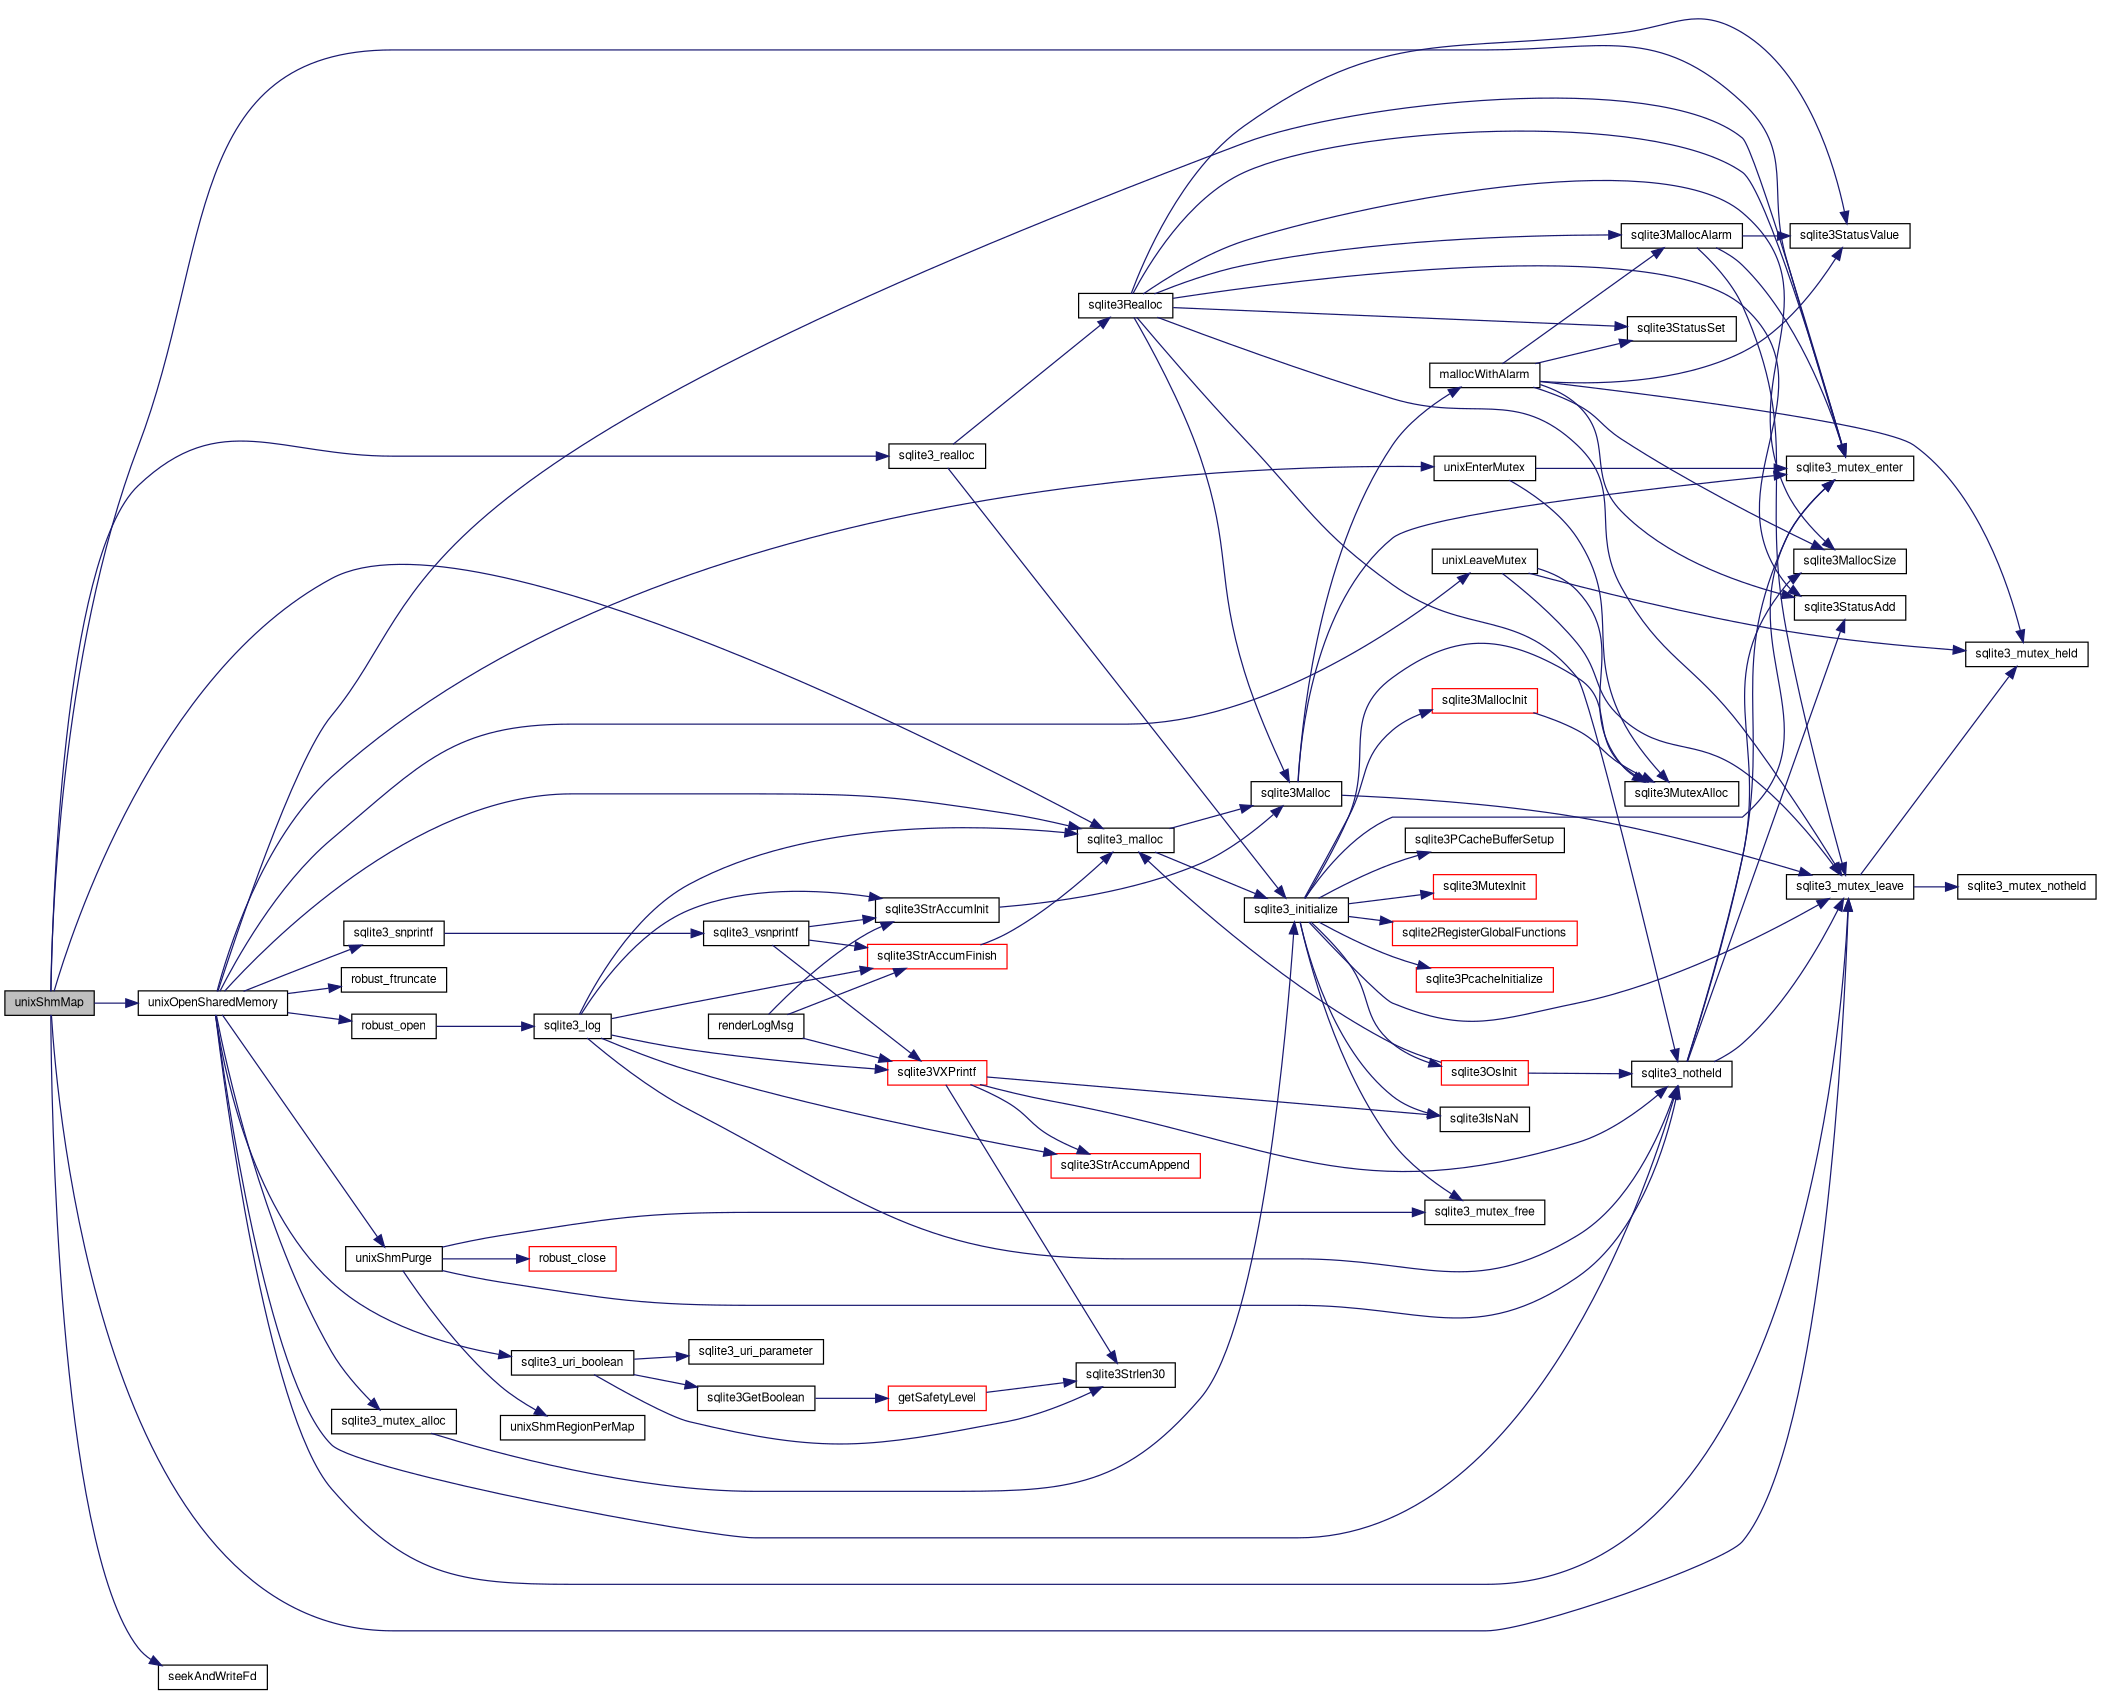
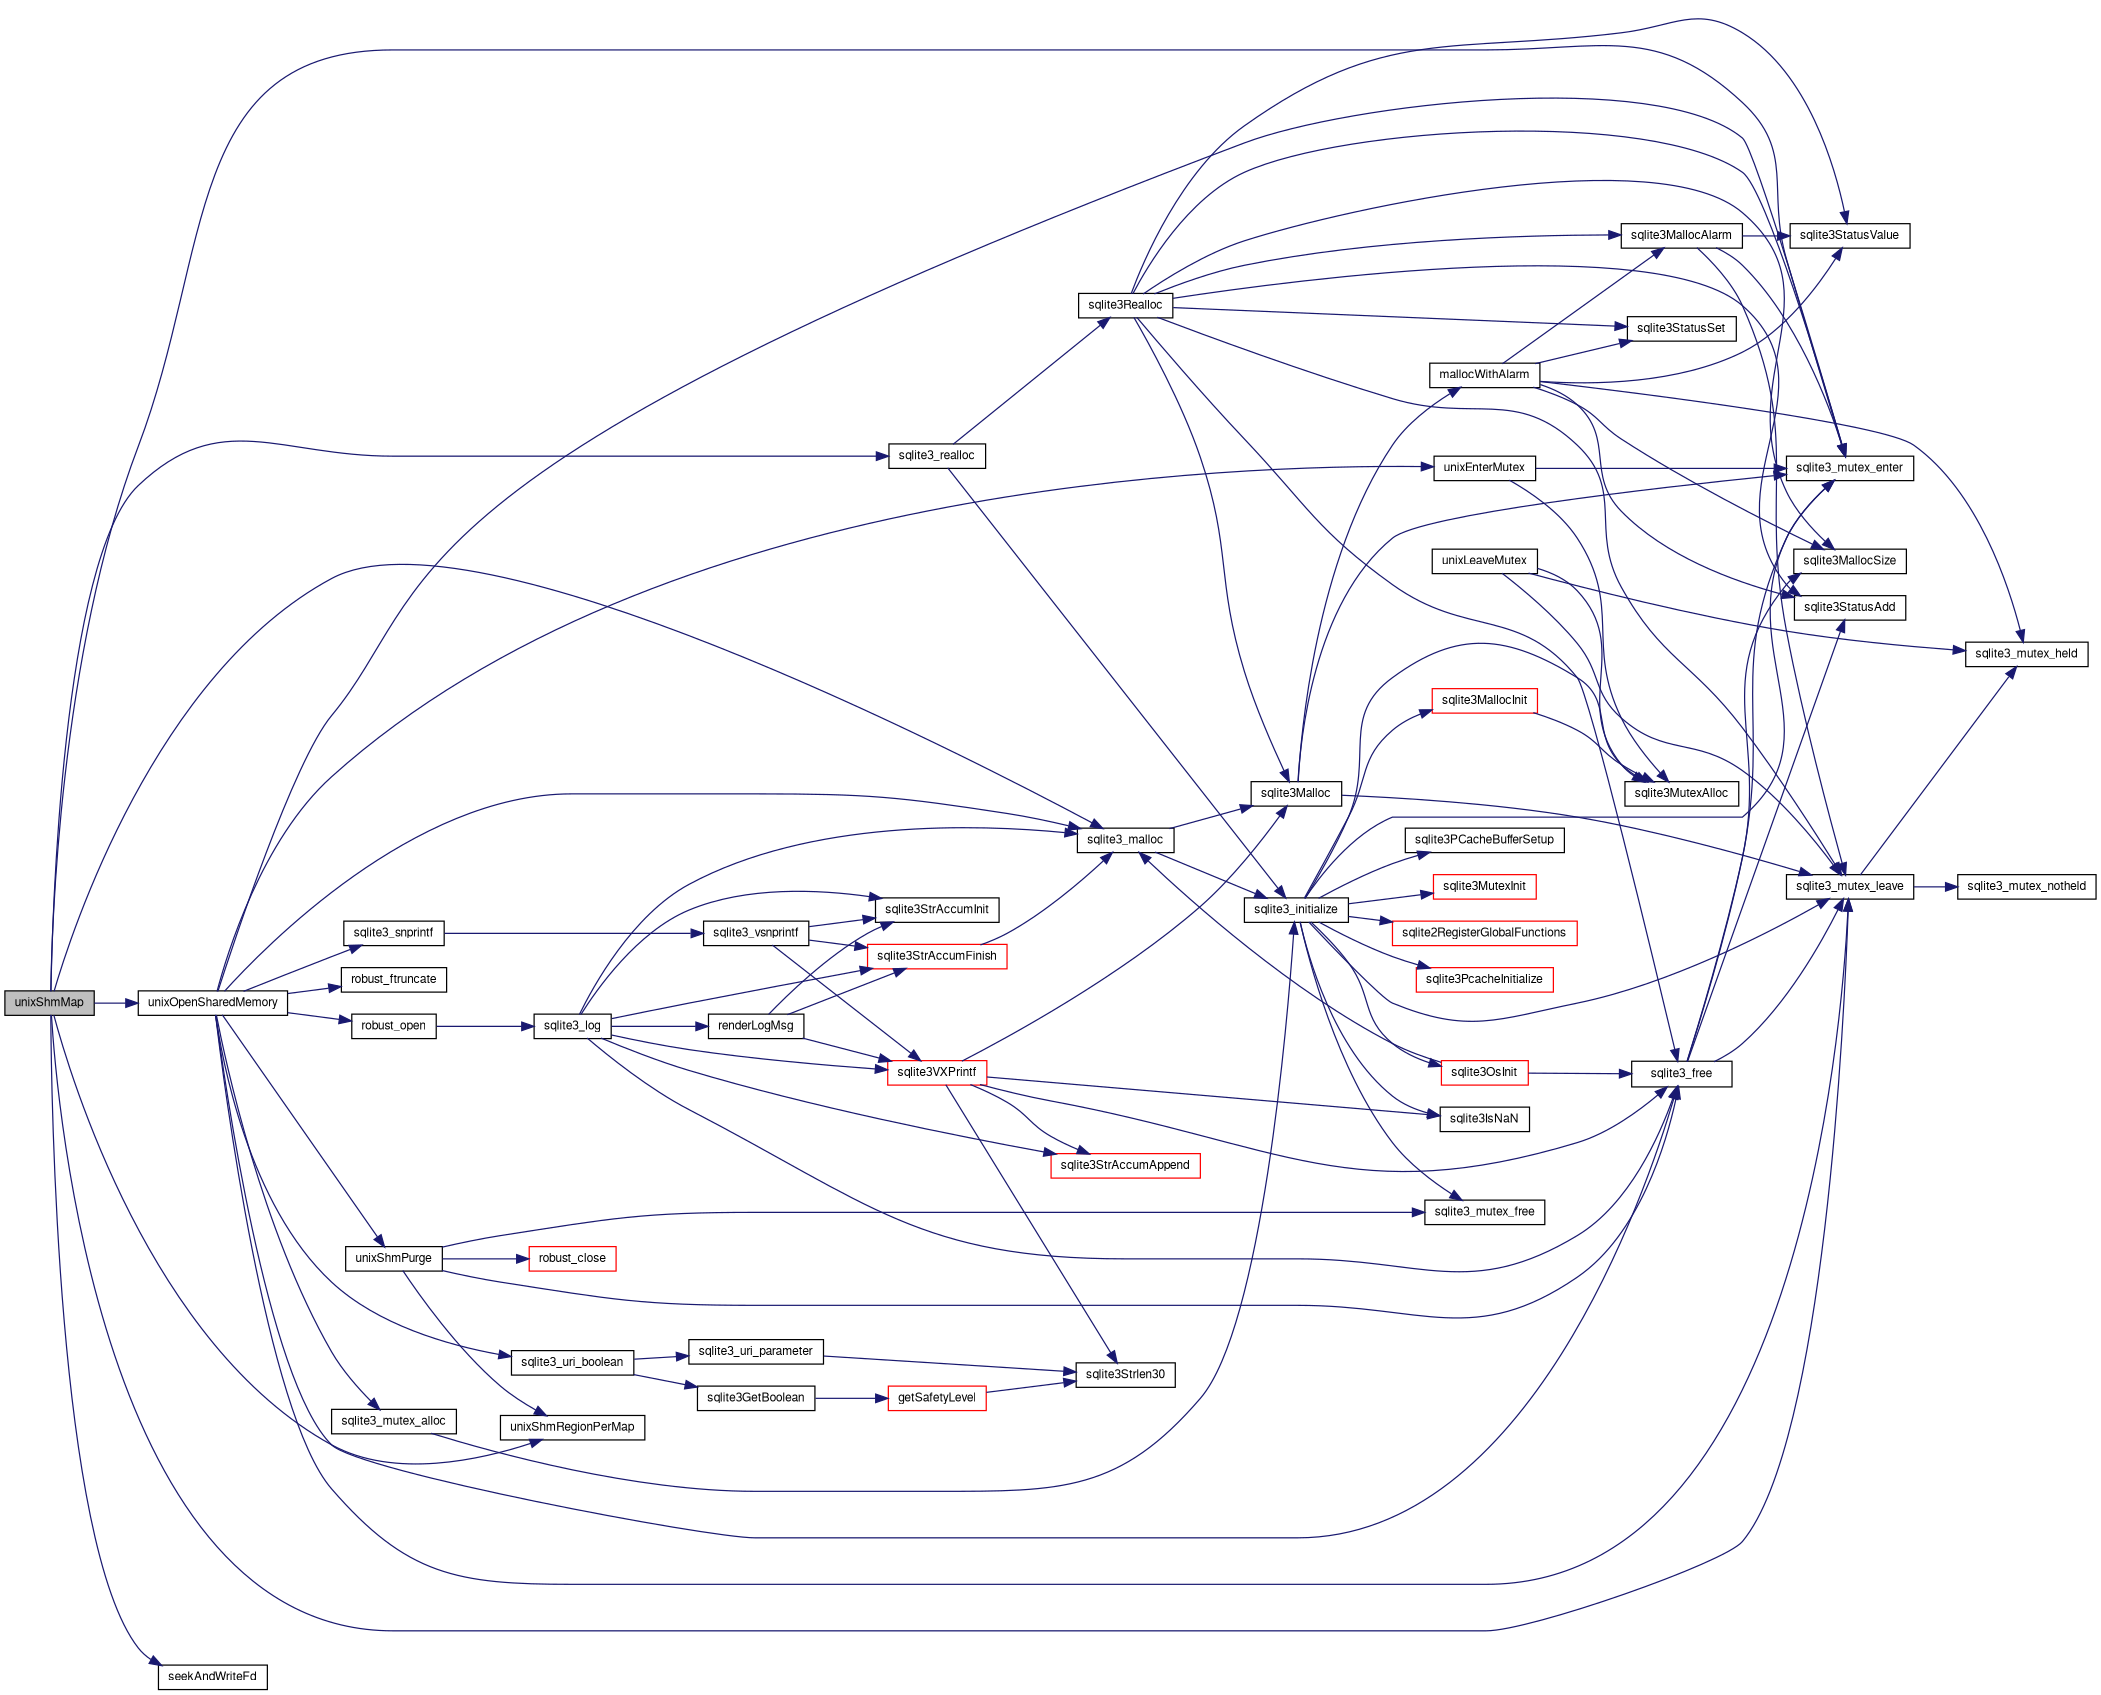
edge "unixOpenSharedMemory" -> "unixLeaveMutex": removed
edge "sqlite3StrAccumInit" -> "sqlite3Malloc": now "sqlite3VXPrintf" -> "sqlite3Malloc"
edge "sqlite3_log" -> "renderLogMsg": added
node "sqlite3_notheld": label "sqlite3_notheld" -> "sqlite3_free"
edge "unixShmMap" -> "unixShmRegionPerMap": added
edge "sqlite3_uri_boolean" -> "sqlite3Strlen30": now "sqlite3_uri_parameter" -> "sqlite3Strlen30"
